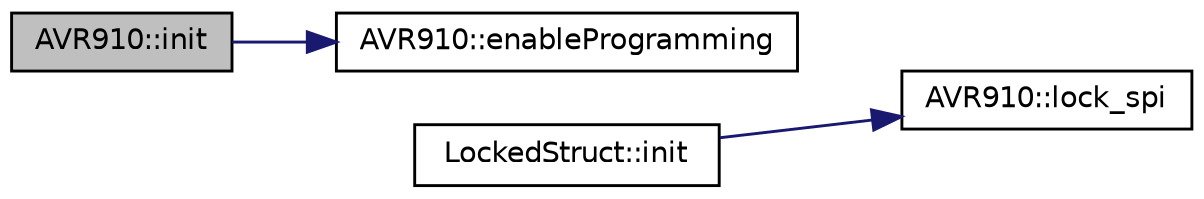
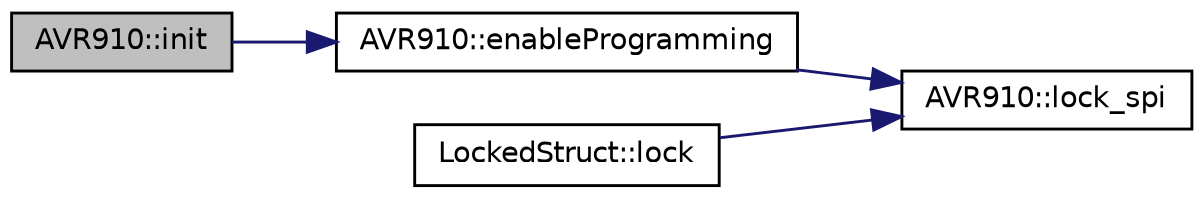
edge "AVR910::enableProgramming" -> "AVR910::lock_spi": added
node "LockedStruct::init": label "LockedStruct::init" -> "LockedStruct::lock"
